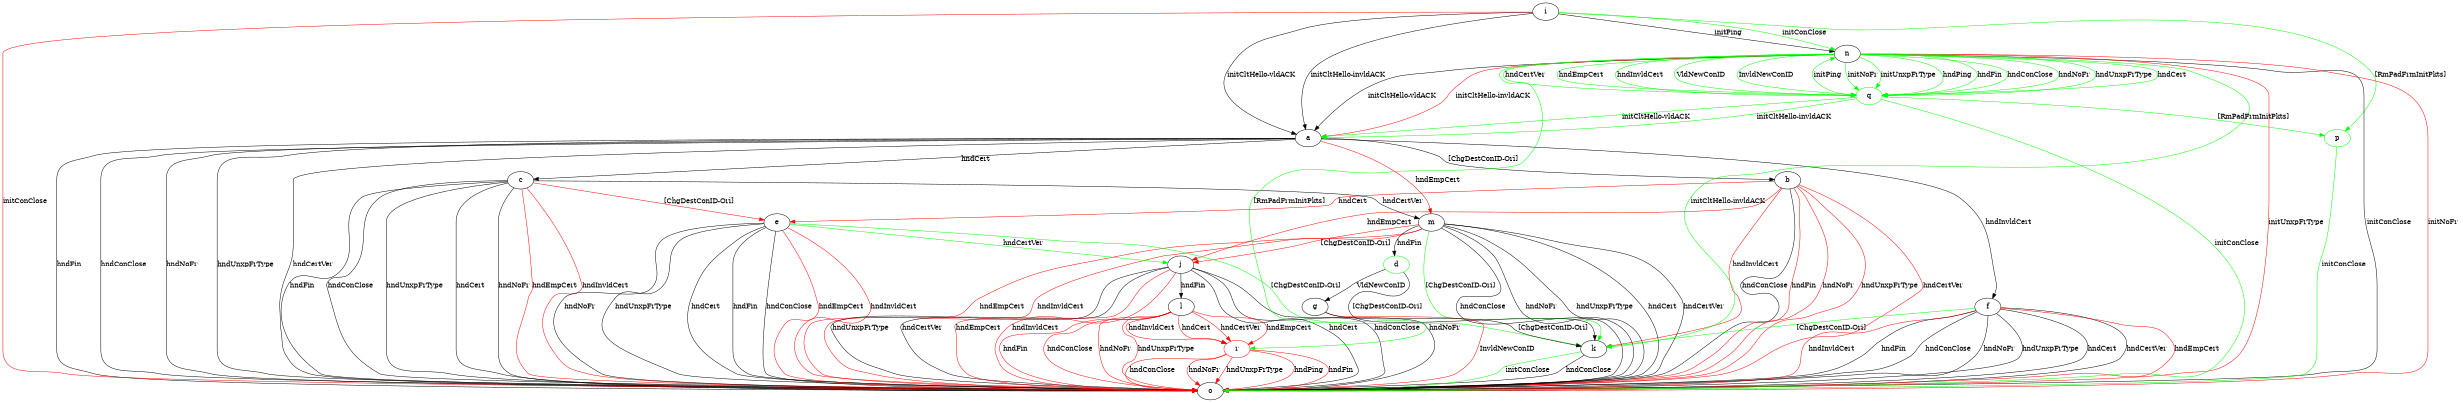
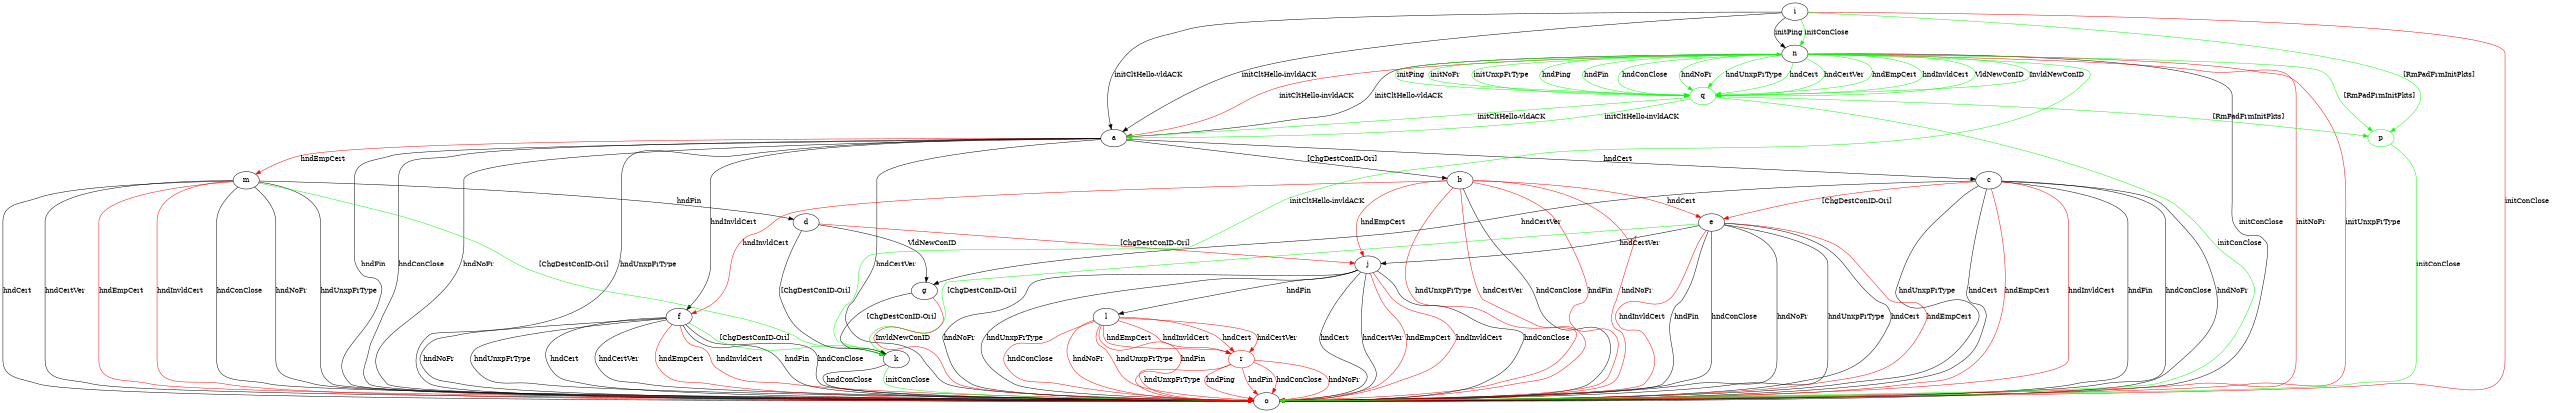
edge "n" -> "r": now "n" -> "p"
edge "c" -> "m": now "c" -> "g"
edge "e" -> "j": color green -> black
edge "m" -> "j": now "d" -> "j"
node "d": color green -> black
edge "b" -> "k": now "b" -> "f"
